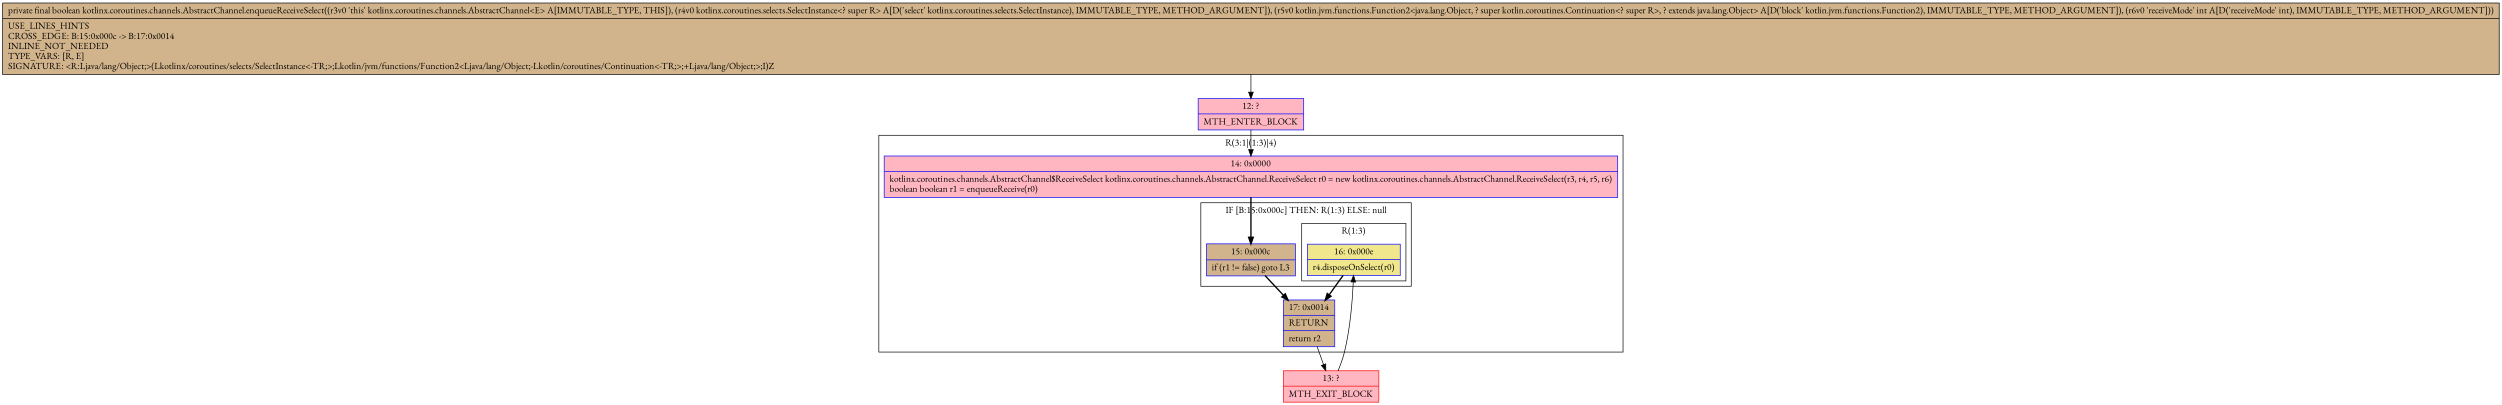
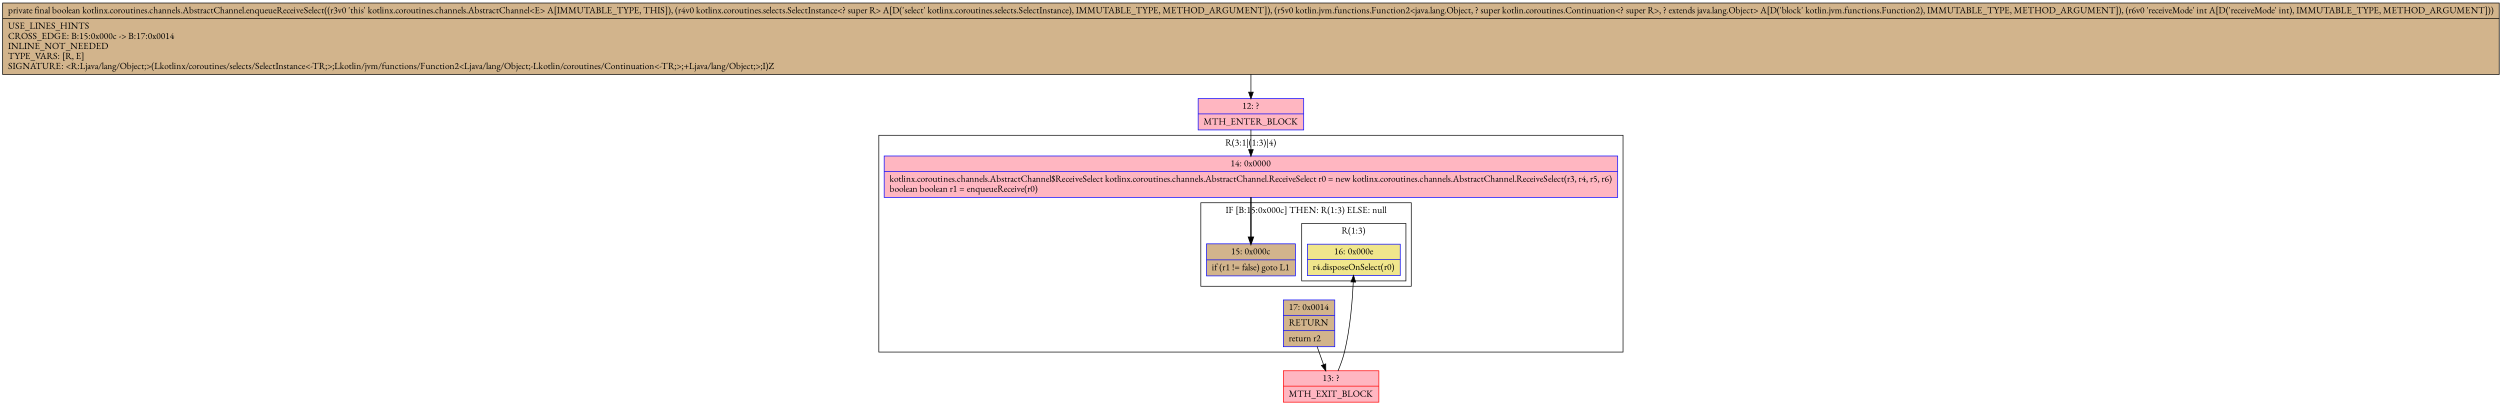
node "15: 0x000c": text "if (r1 != false) goto L3" -> "if (r1 != false) goto L1"
edge "15: 0x000c" -> "17: 0x0014": removed
edge "16: 0x000e" -> "17: 0x0014": removed
